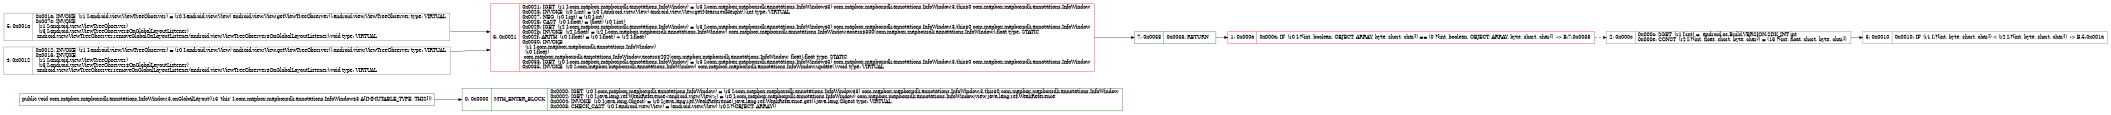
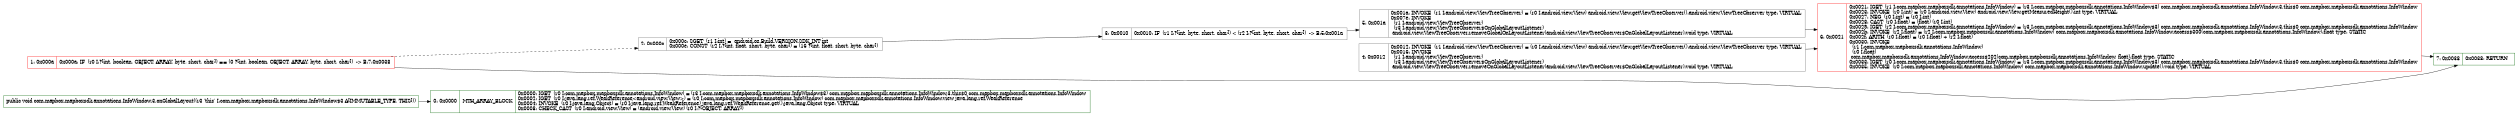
edge "3: 0x0010" -> "5: 0x001a": added
edge "7: 0x0038" -> "1: 0x000a": reversed
node "0: 0x0000": text "MTH_ENTER_BLOCK" -> "MTH_ARRAY_BLOCK"
